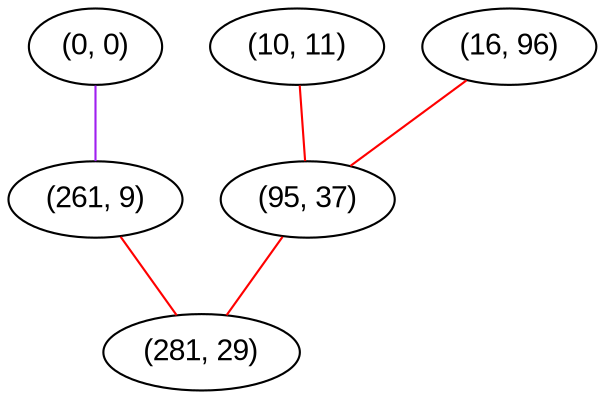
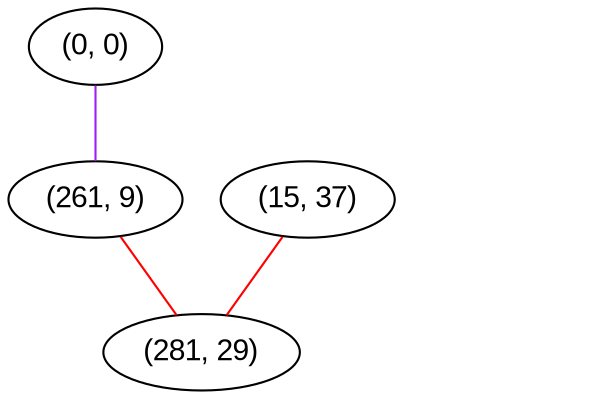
node "(10, 11)": removed
node "(16, 96)": removed
node "(95, 37)": label "(95, 37)" -> "(15, 37)"
